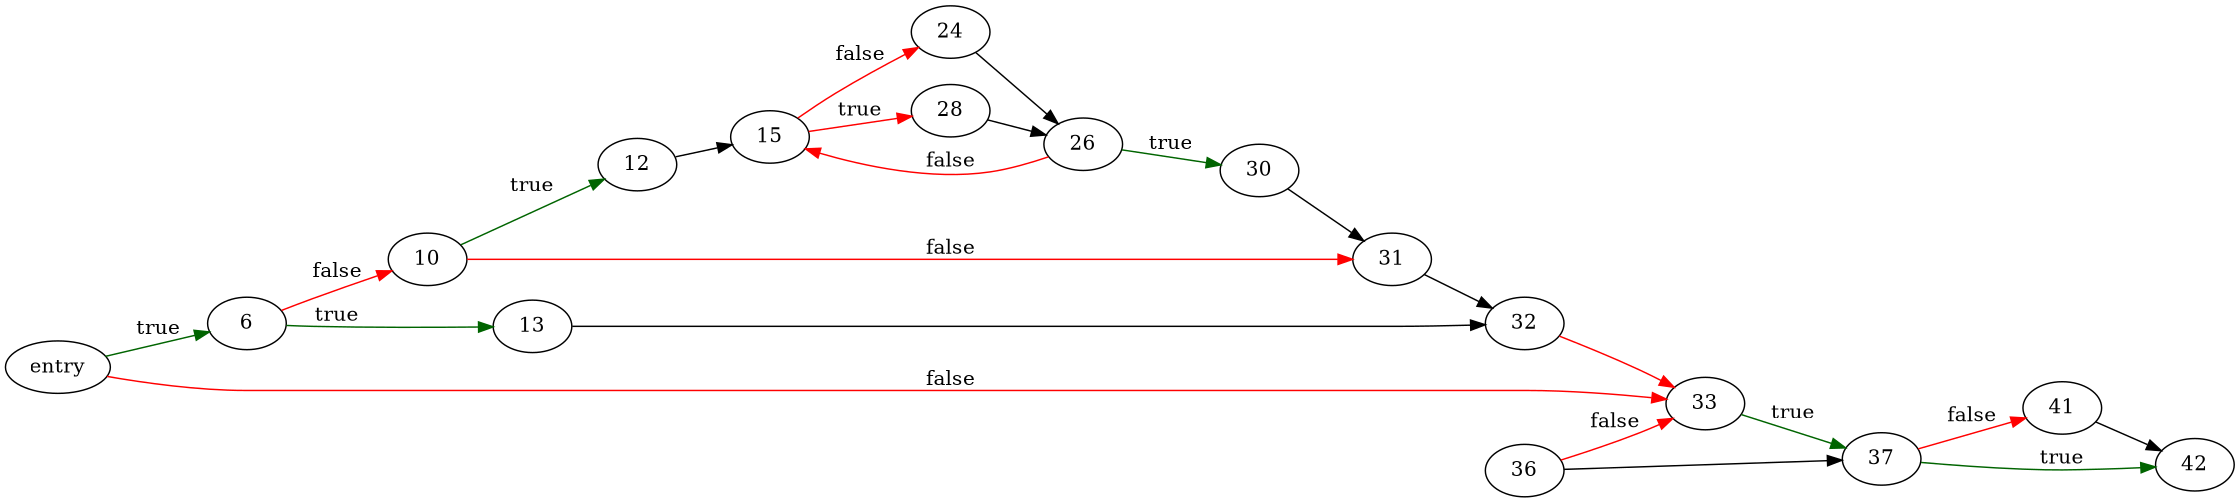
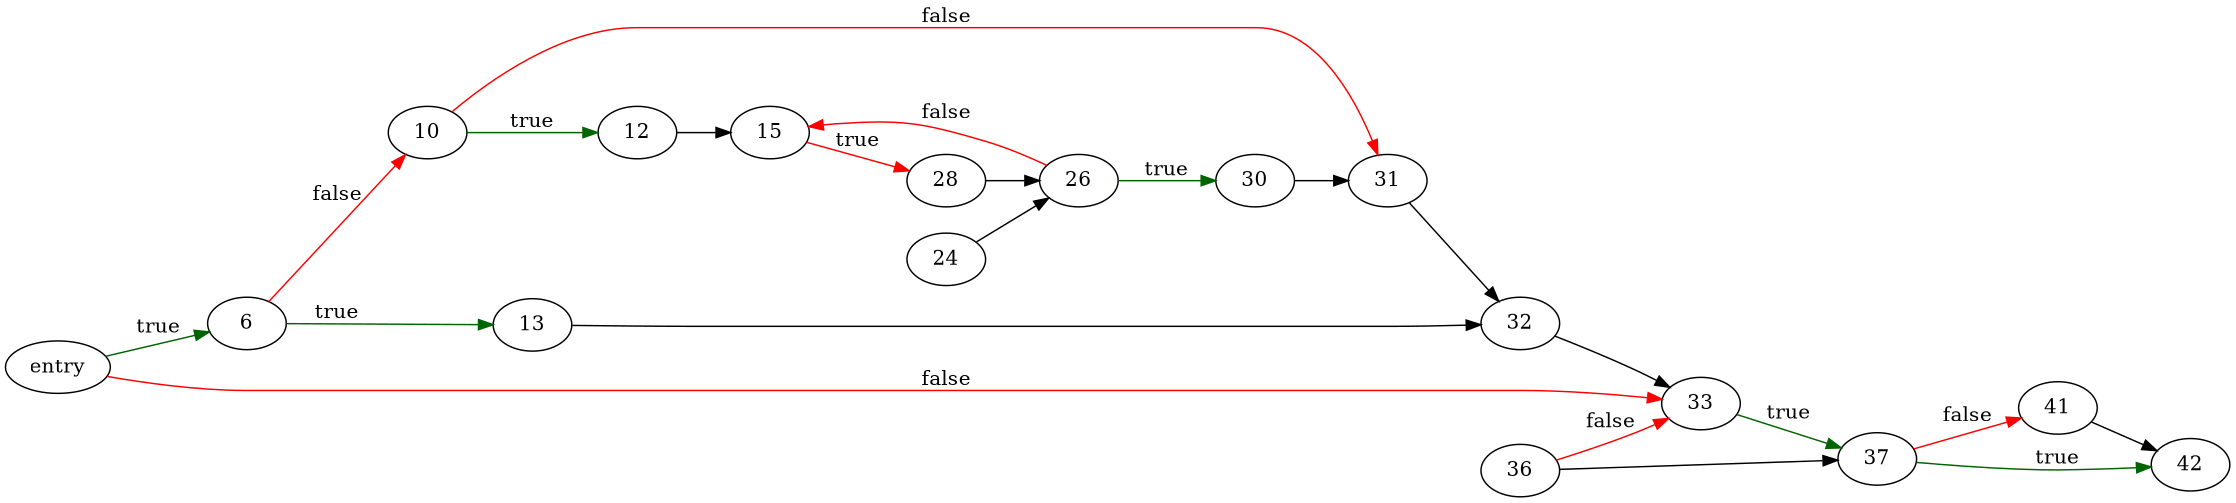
edge "15" -> "24": removed, label "false"
edge "32" -> "33": color red -> black
